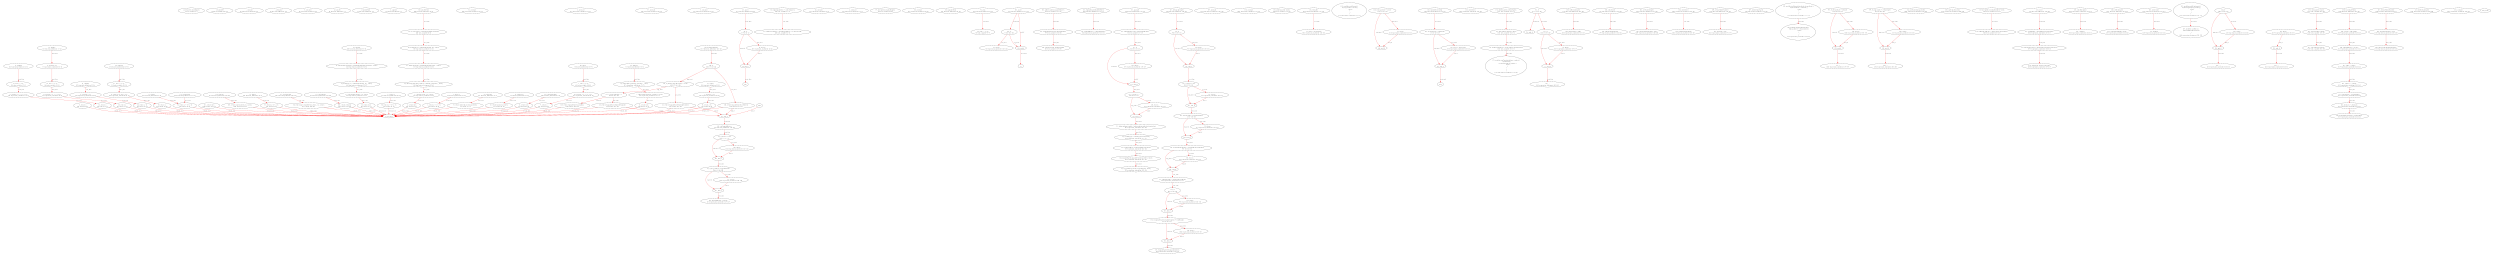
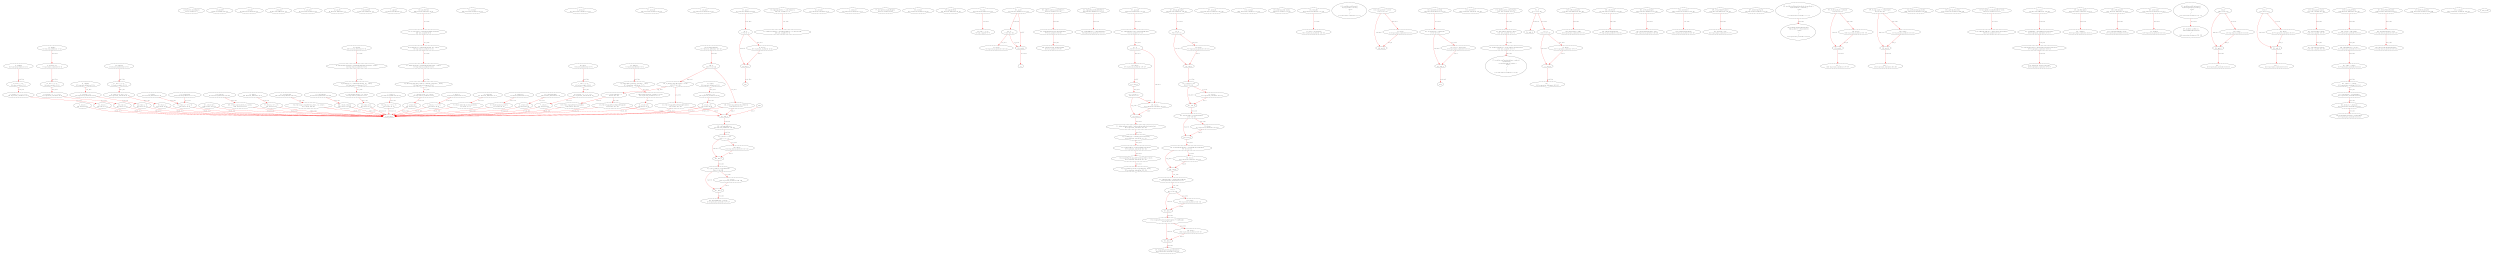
node "230_ if 1457-if-231-231": added
edge "117_ if 864-if-118-120" -> "117_ end_if": now "117_ if 864-if-118-120" -> "120_ throw; 885-expression_statement-121-121"
